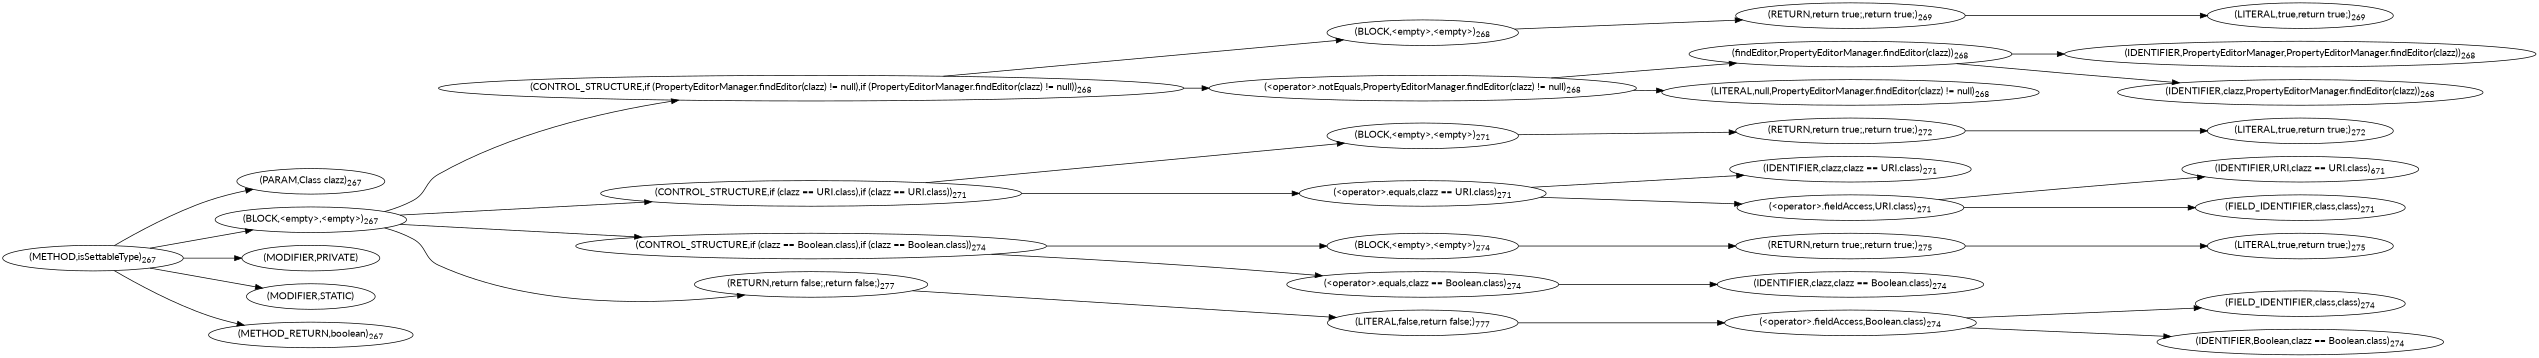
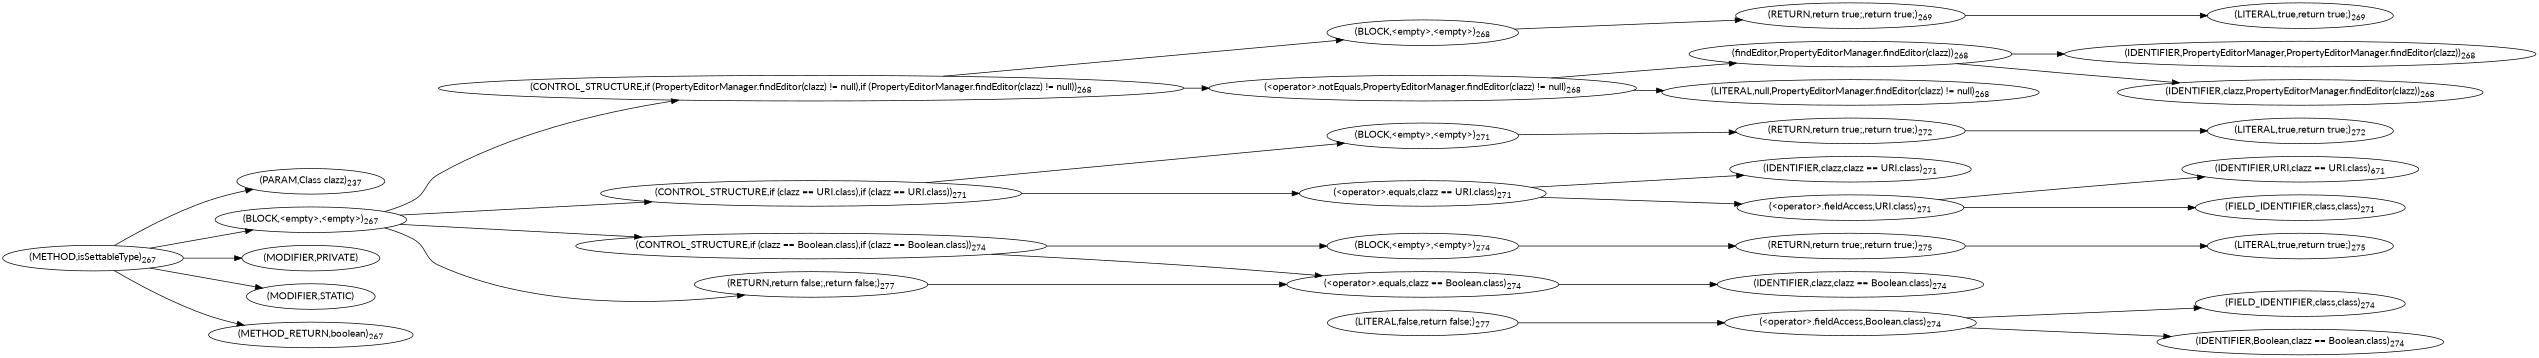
node "(PARAM,Class clazz)": text "267" -> "237"
edge "(RETURN,return false;,return false;)" -> "(LITERAL,false,return false;)": now "(RETURN,return false;,return false;)" -> "(<operator>.equals,clazz == Boolean.class)"
node "(LITERAL,false,return false;)": text "777" -> "277"
